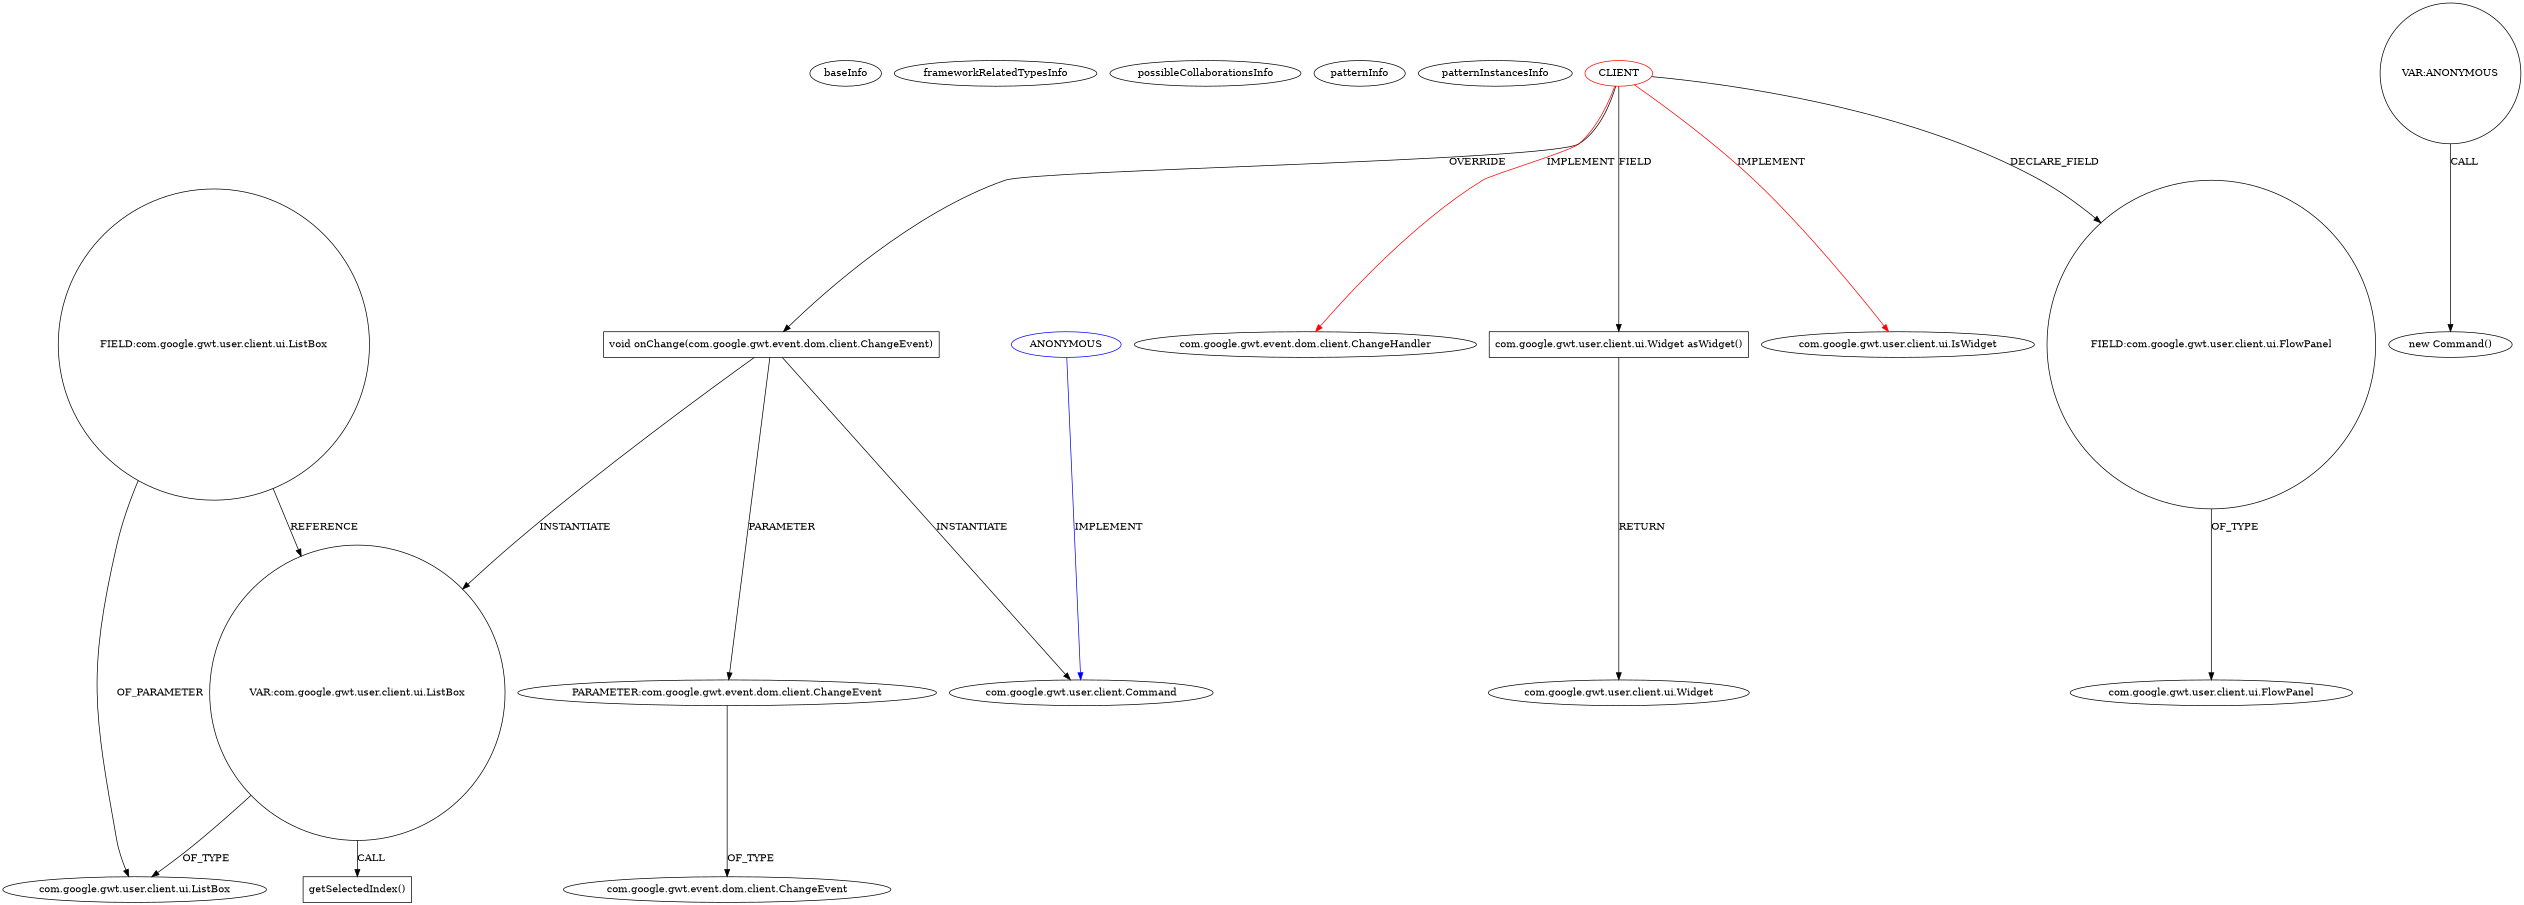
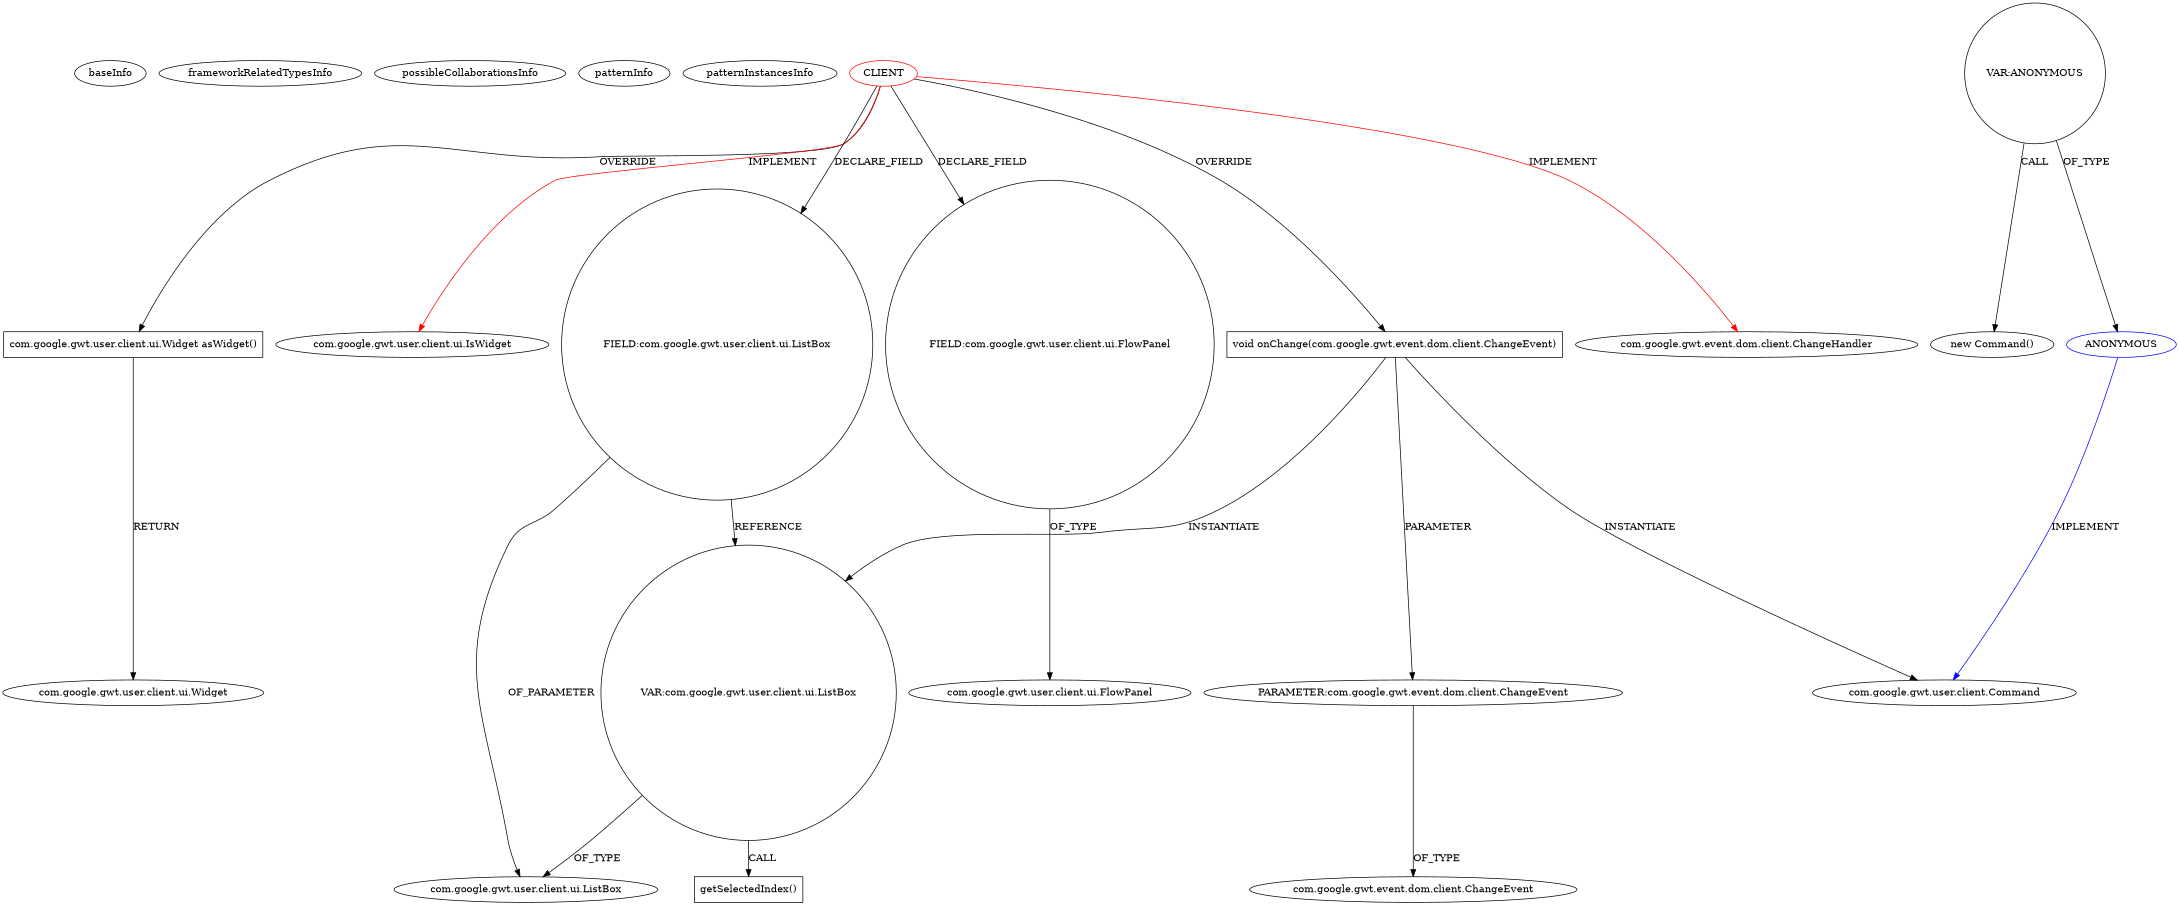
edge "CLIENT" -> "FIELD:com.google.gwt.user.client.ui.ListBox": added, label "DECLARE_FIELD"
edge "CLIENT" -> "com.google.gwt.user.client.ui.Widget asWidget()": label "FIELD" -> "OVERRIDE"
edge "VAR:ANONYMOUS" -> "ANONYMOUS": added, label "OF_TYPE"
